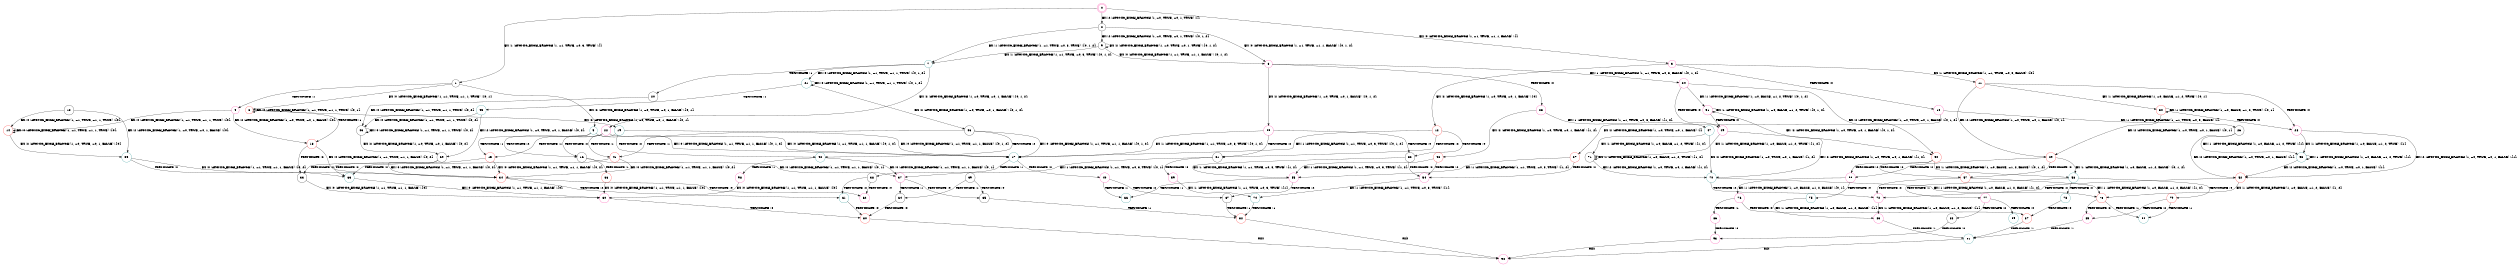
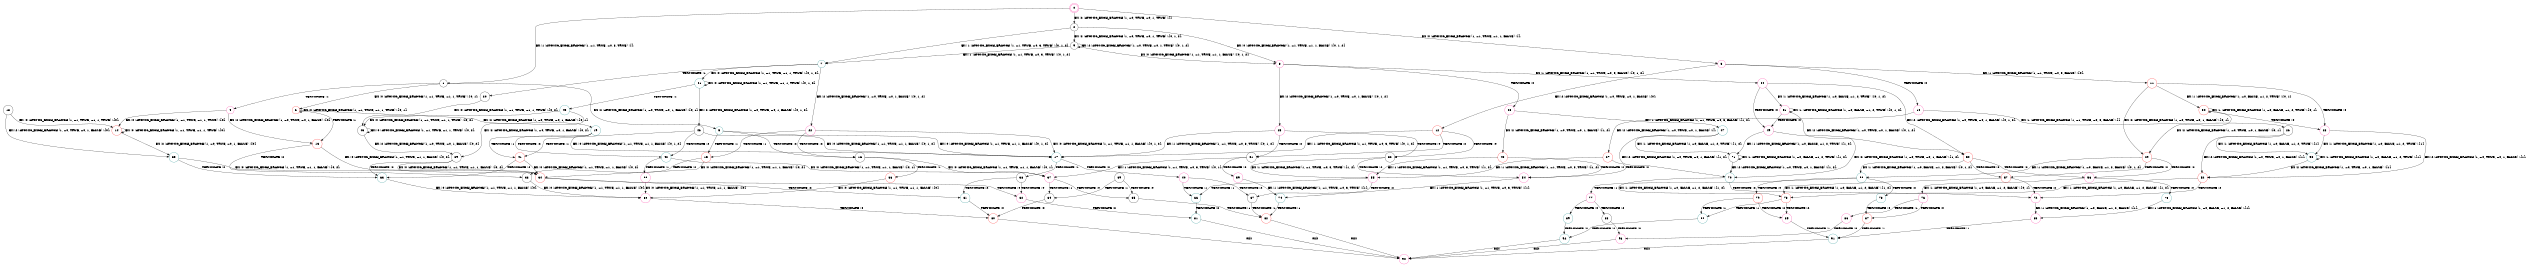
node "98": label "98" -> "68"
node "81": added
node "92": added
